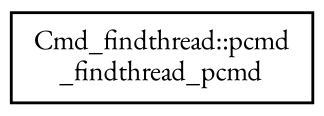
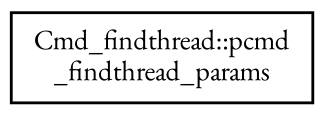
node "Cmd_findthread::pcmd _findthread_pcmd": label "Cmd_findthread::pcmd _findthread_pcmd" -> "Cmd_findthread::pcmd _findthread_params"
